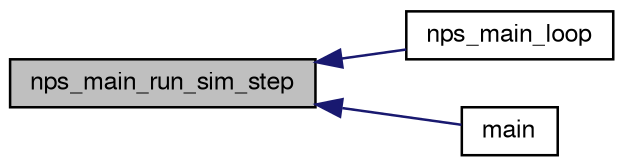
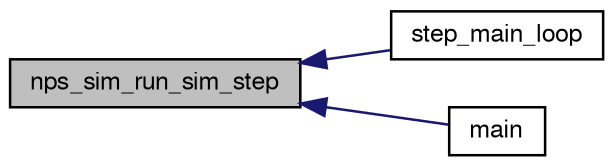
node "nps_main_loop": label "nps_main_loop" -> "step_main_loop"
node "nps_main_run_sim_step": label "nps_main_run_sim_step" -> "nps_sim_run_sim_step"
